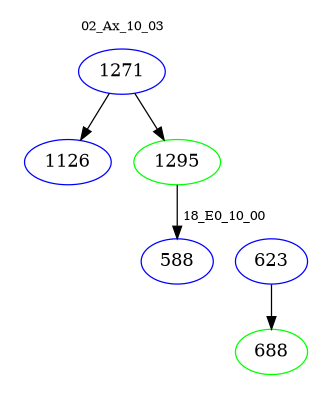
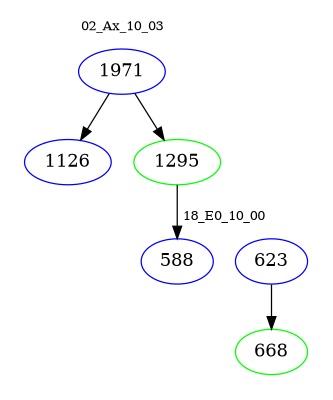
node "1271": label "1271" -> "1971"
node "688": label "688" -> "668"
